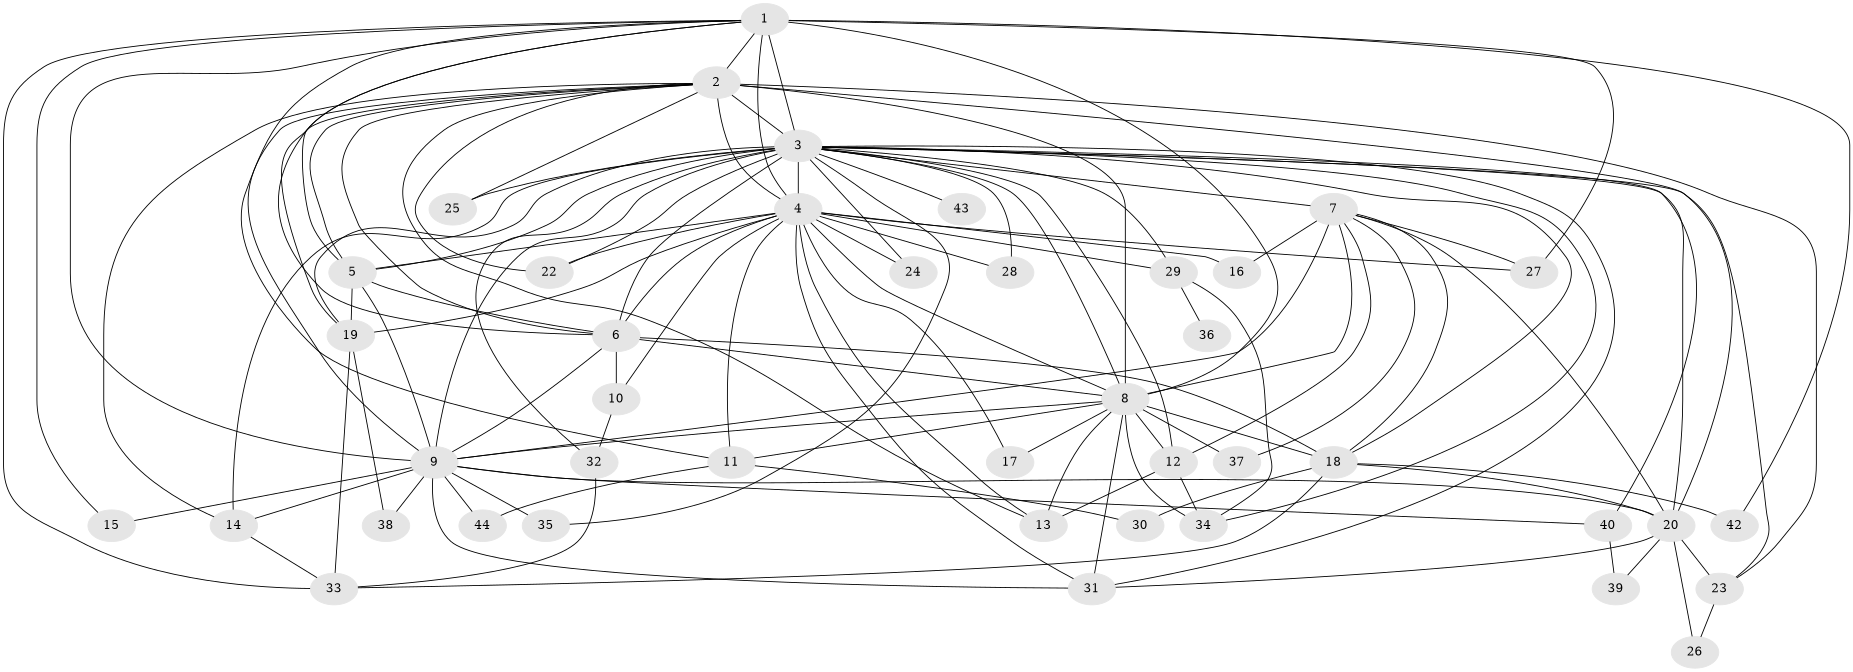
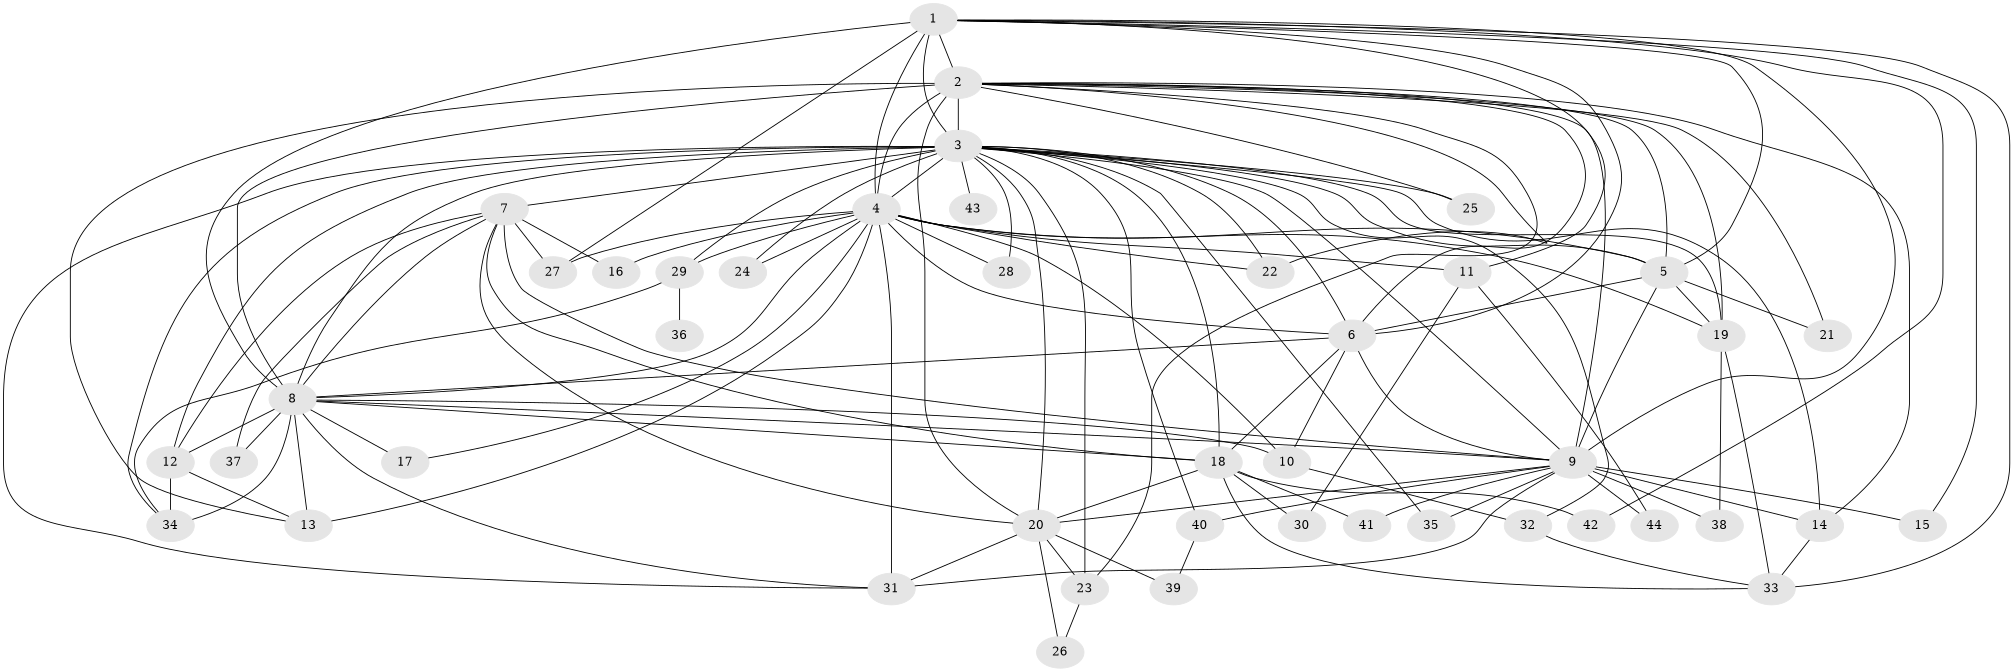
node "21": added
edge "8" -- "11": now "8" -- "10"
node "41": added
